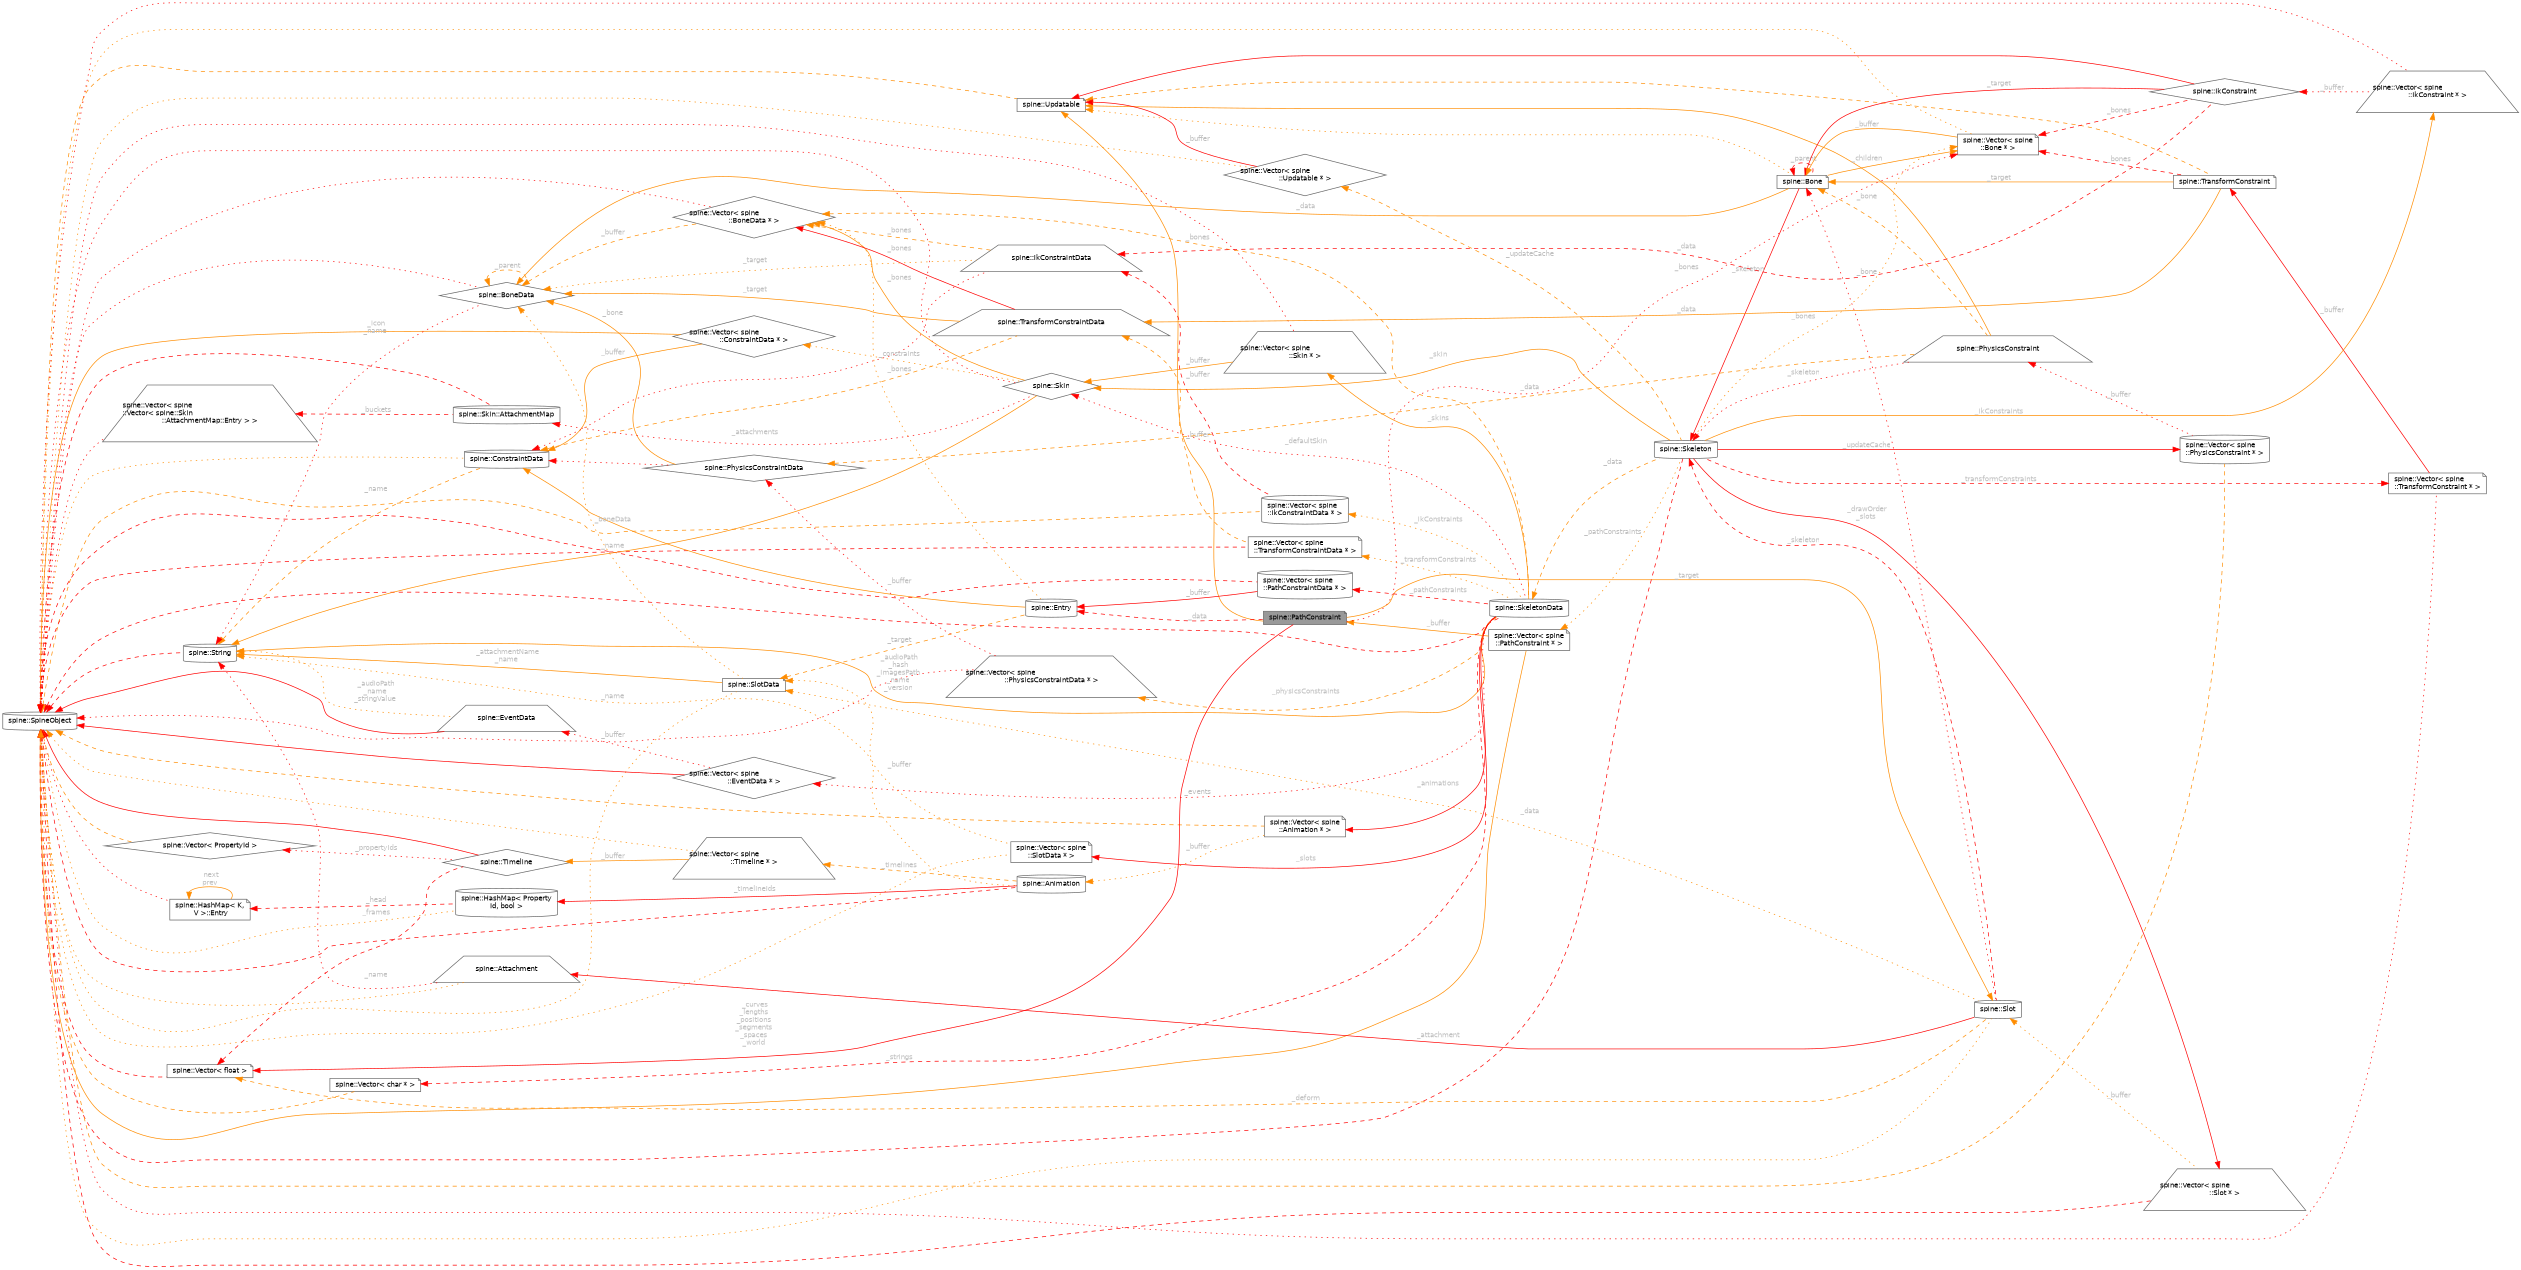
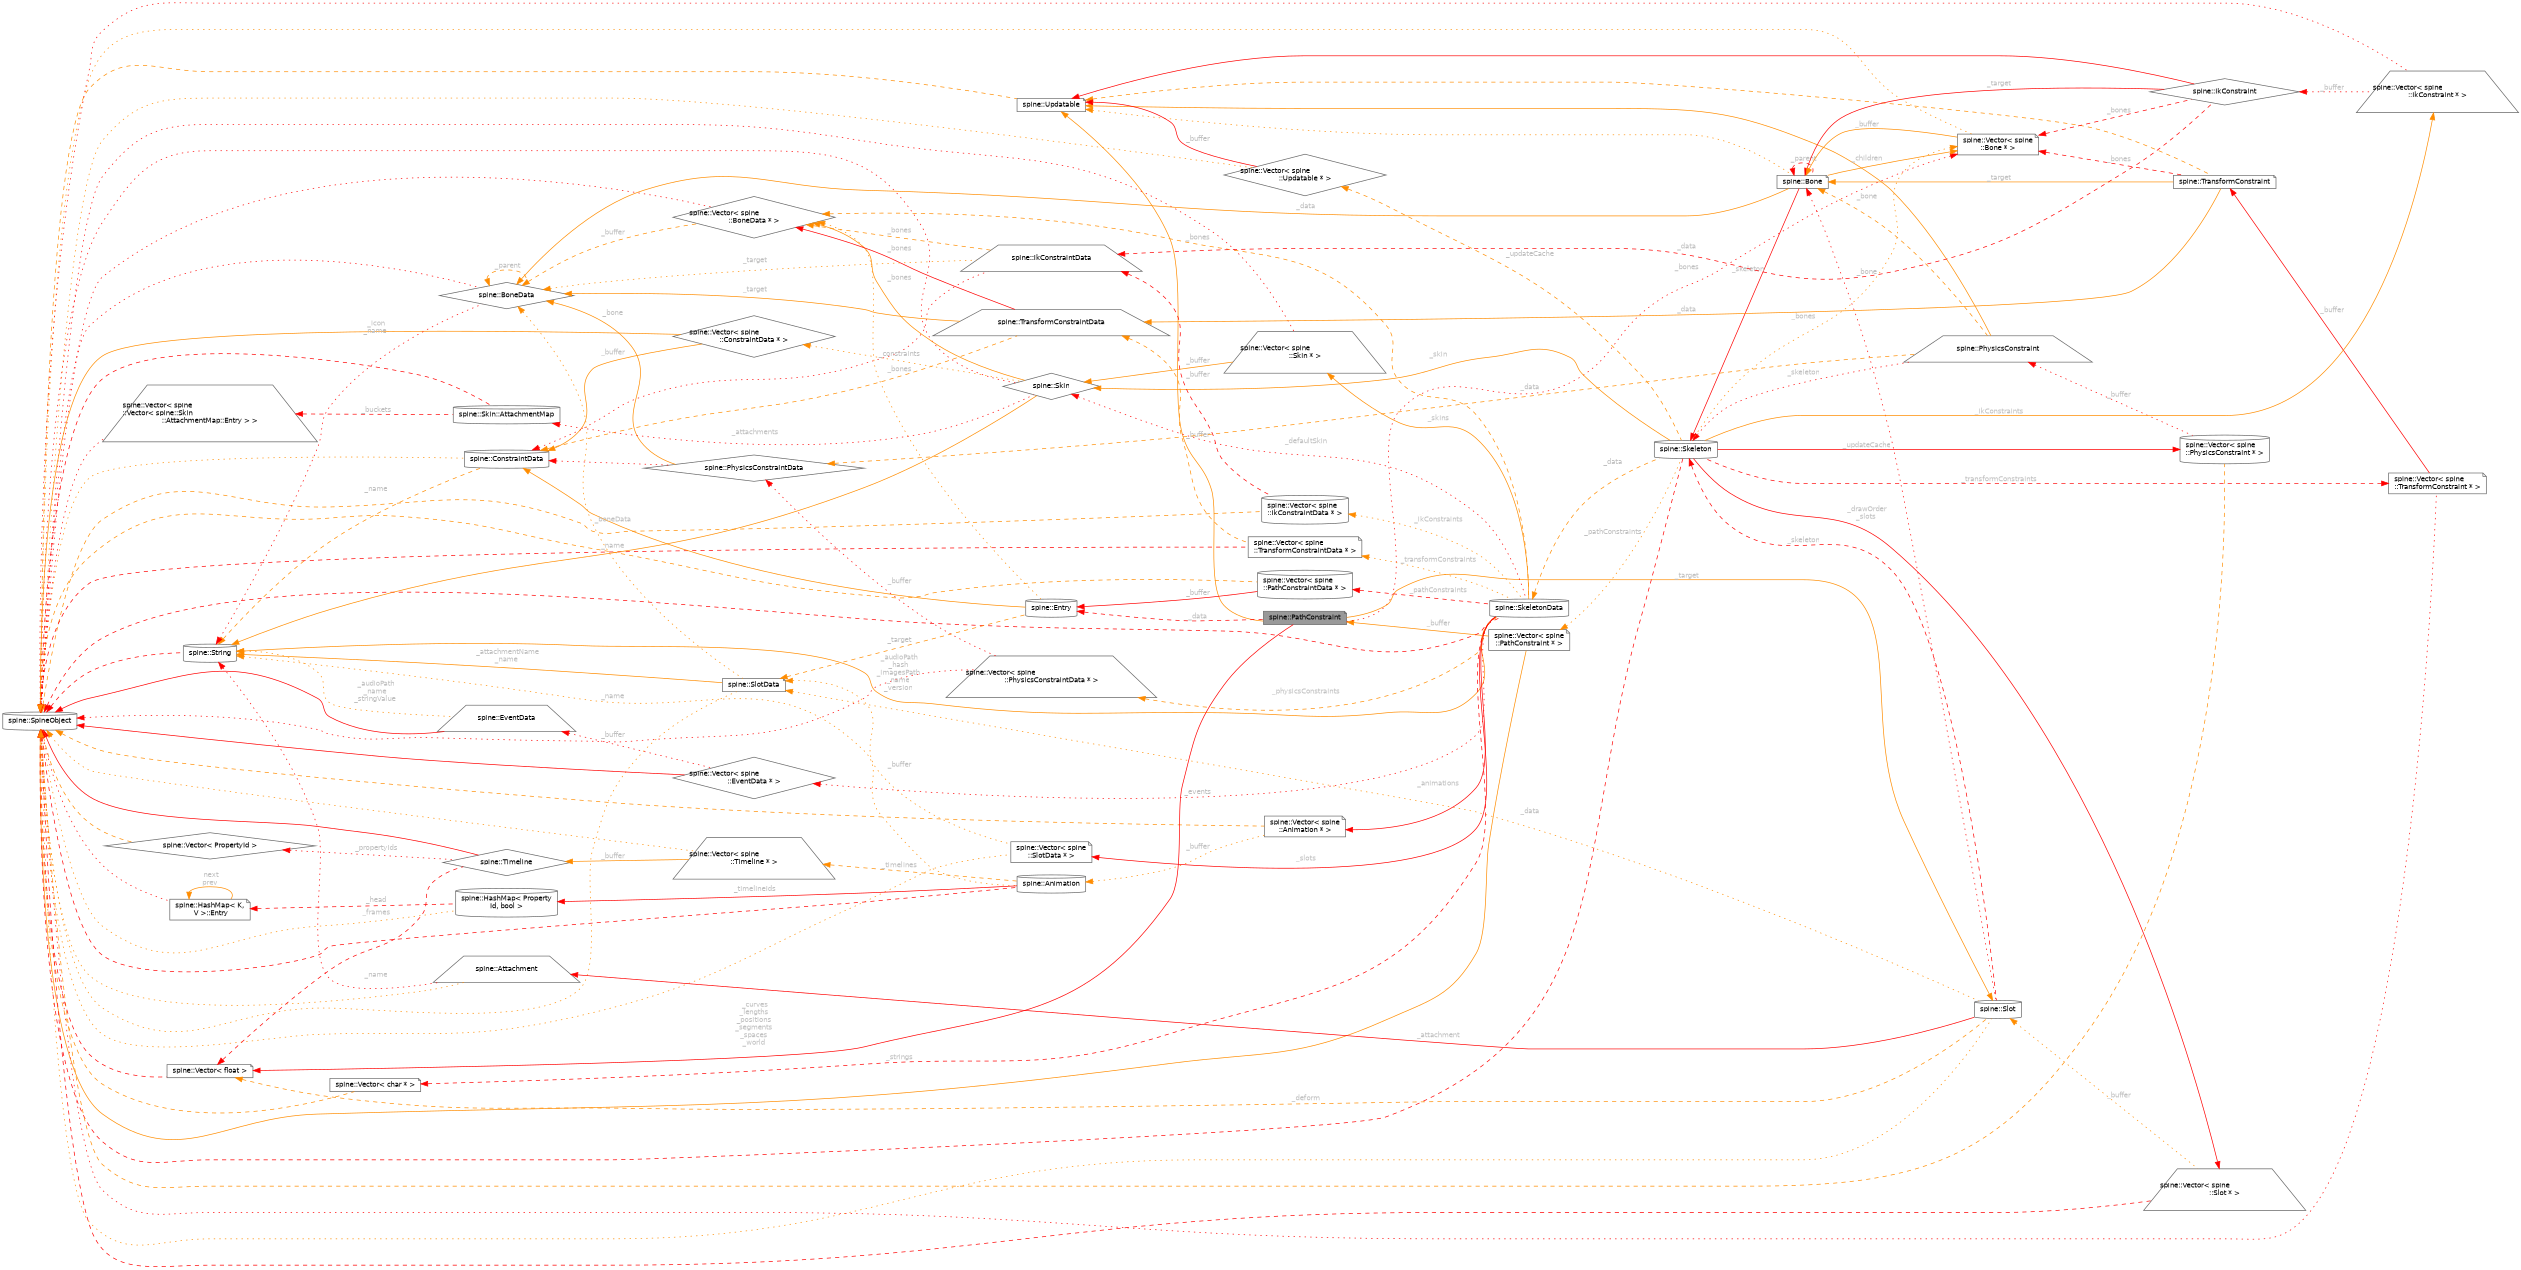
edge "spine::Vector< spine ::PathConstraintData * >" -> "spine::SpineObject": color red -> darkorange
